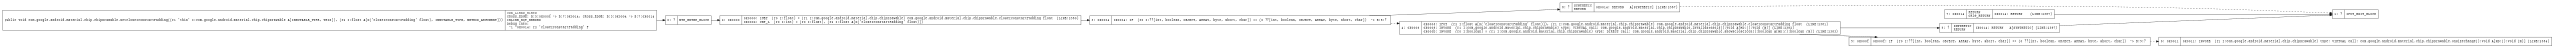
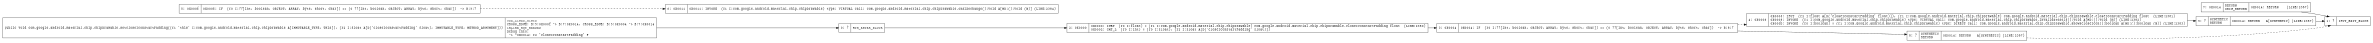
edge "4: 0x0006" -> "5: 0x000f": removed
